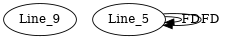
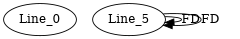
node "Line_9": label "Line_9" -> "Line_0"
